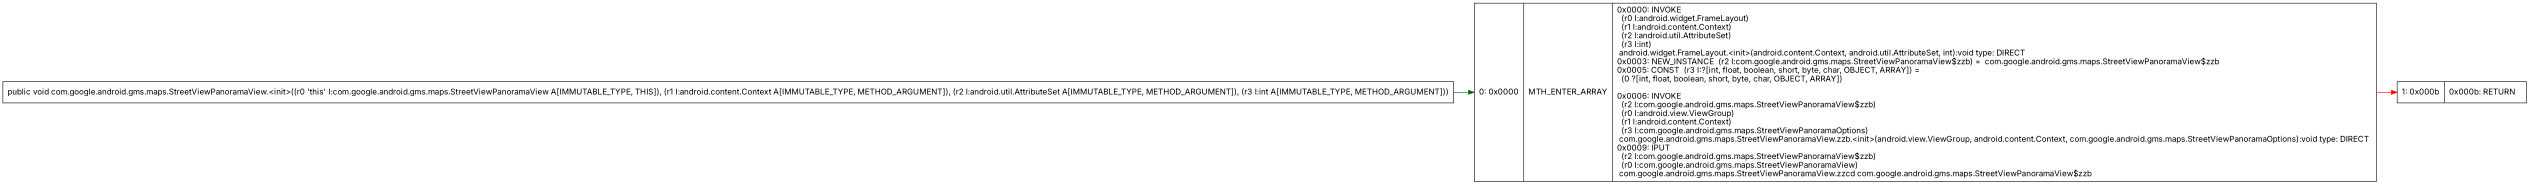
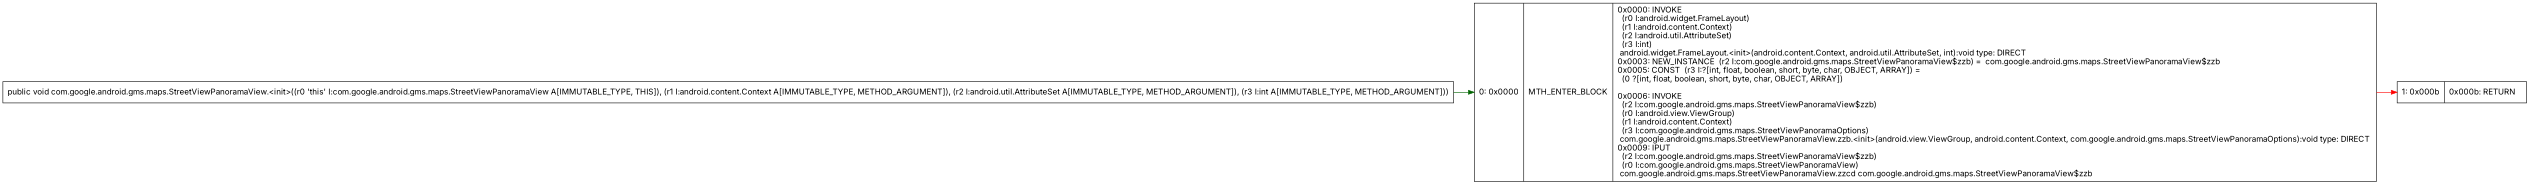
node "0: 0x0000": text "MTH_ENTER_ARRAY" -> "MTH_ENTER_BLOCK"
